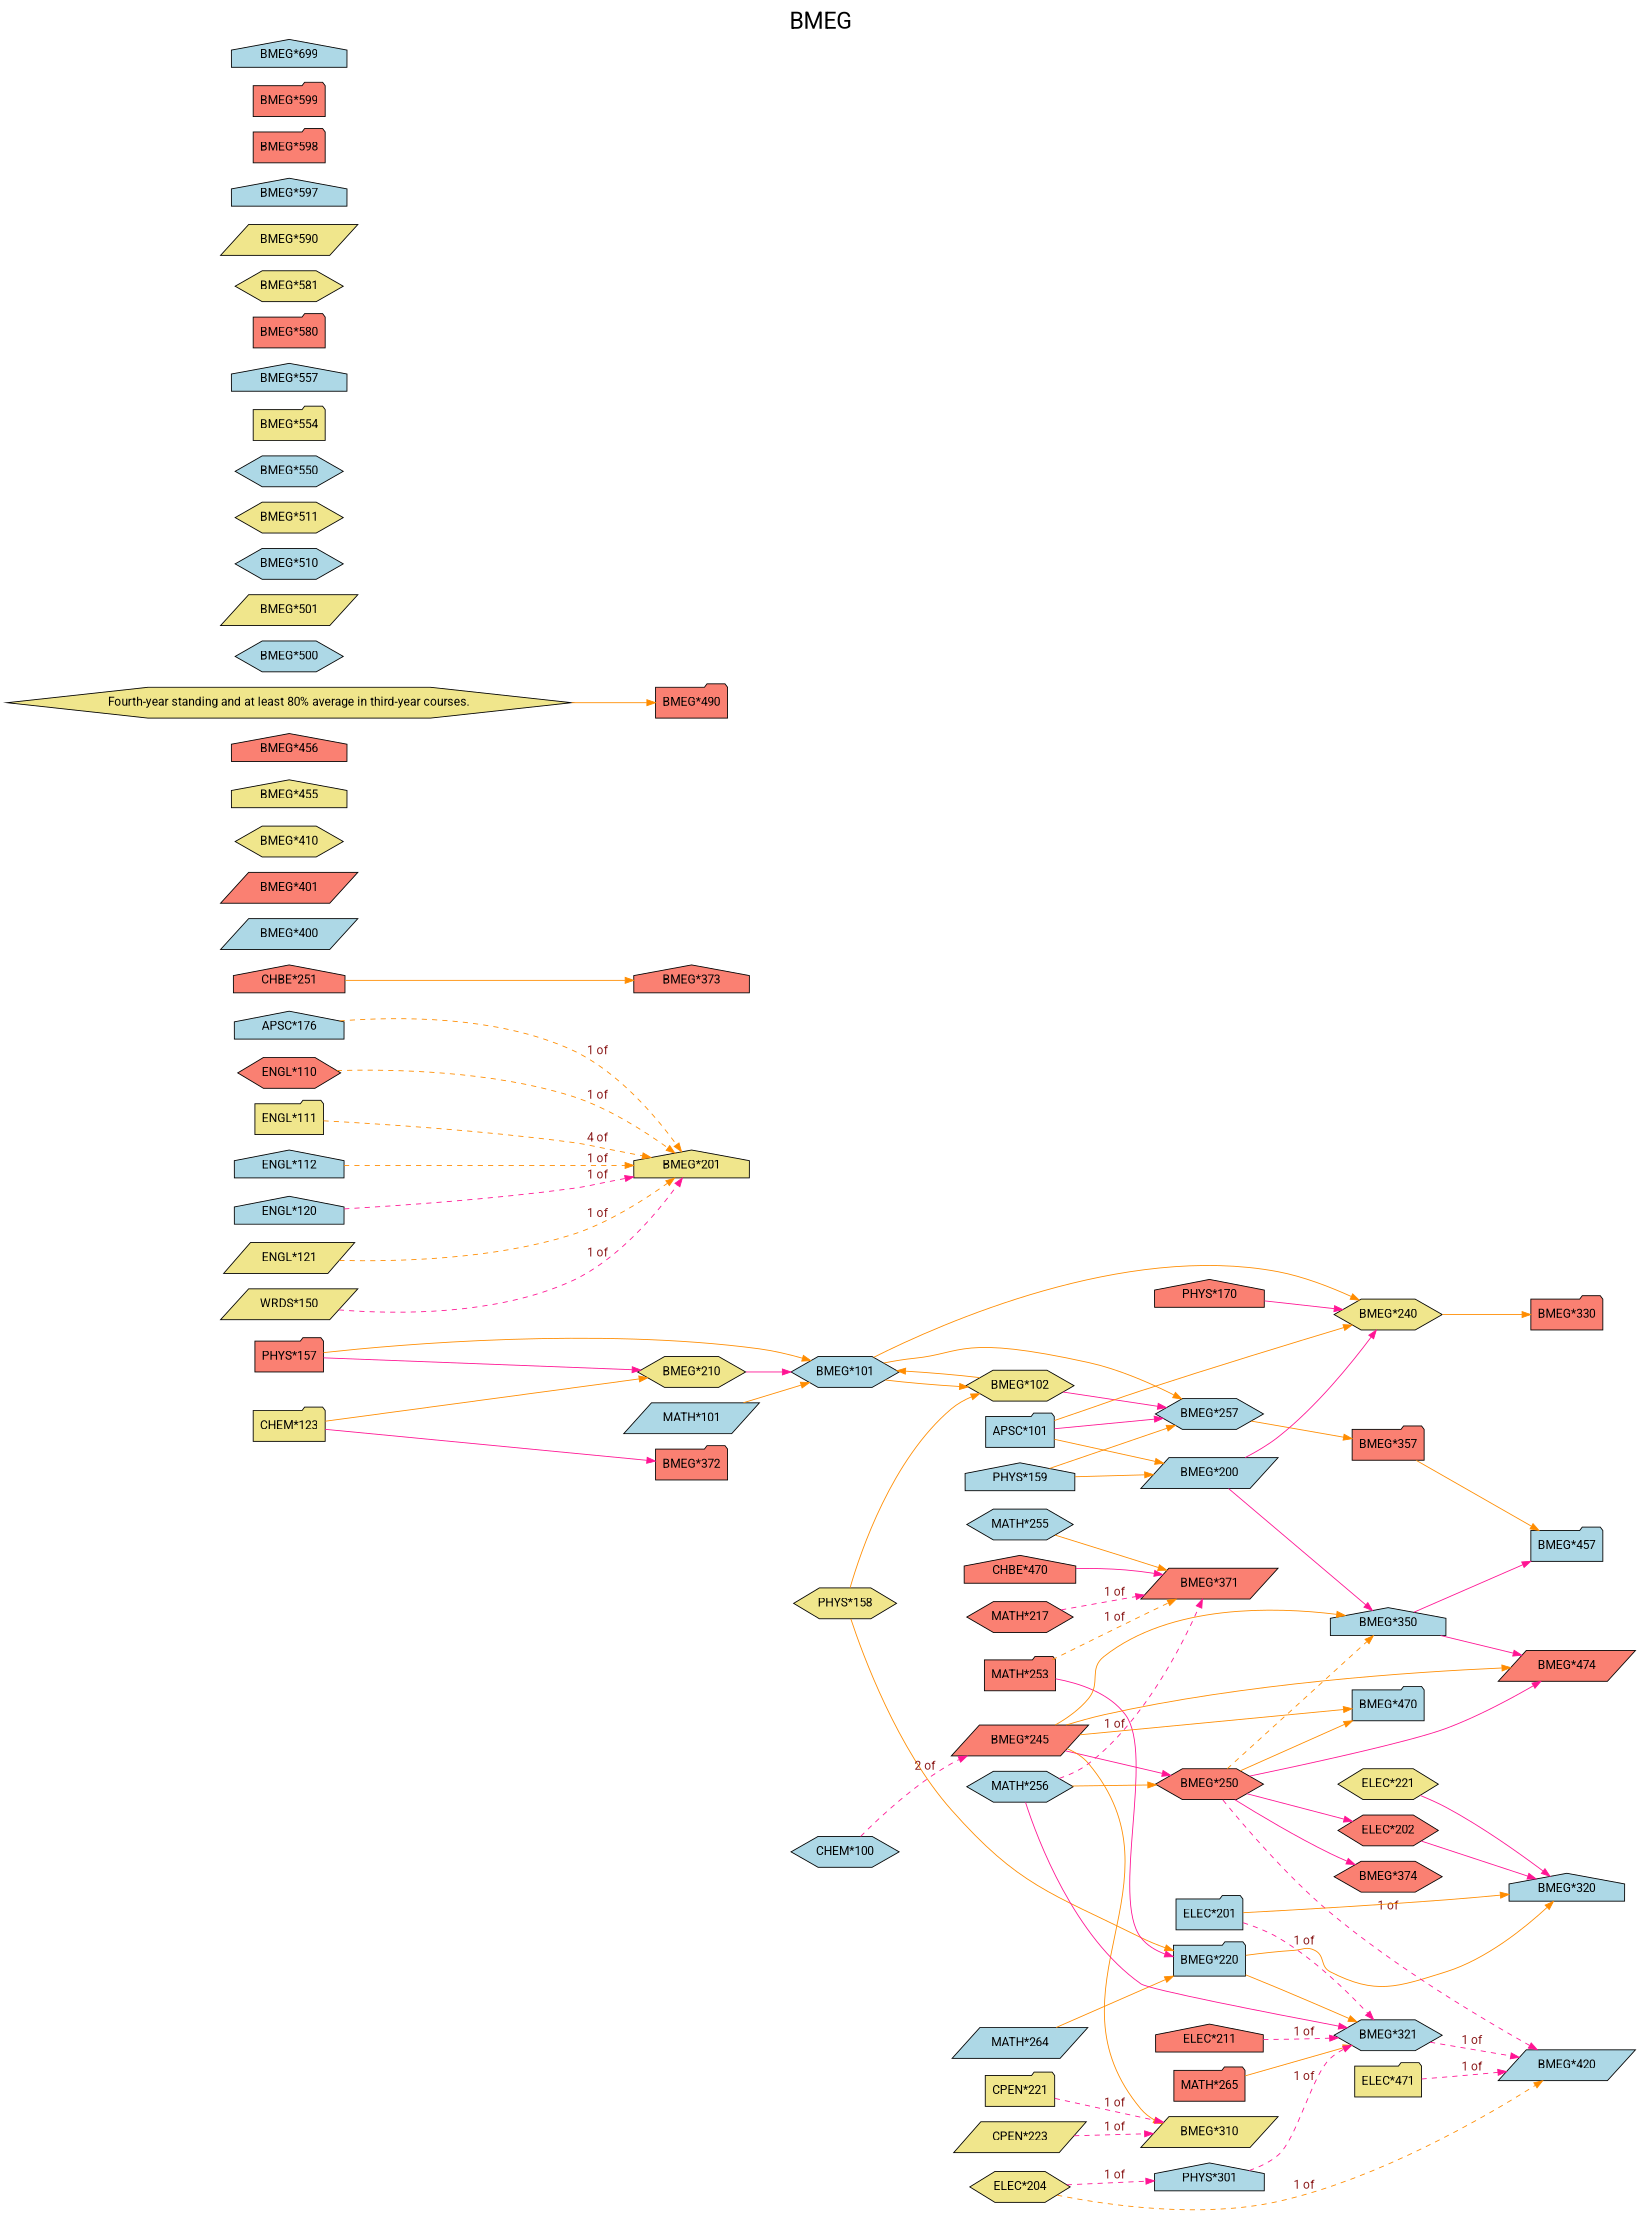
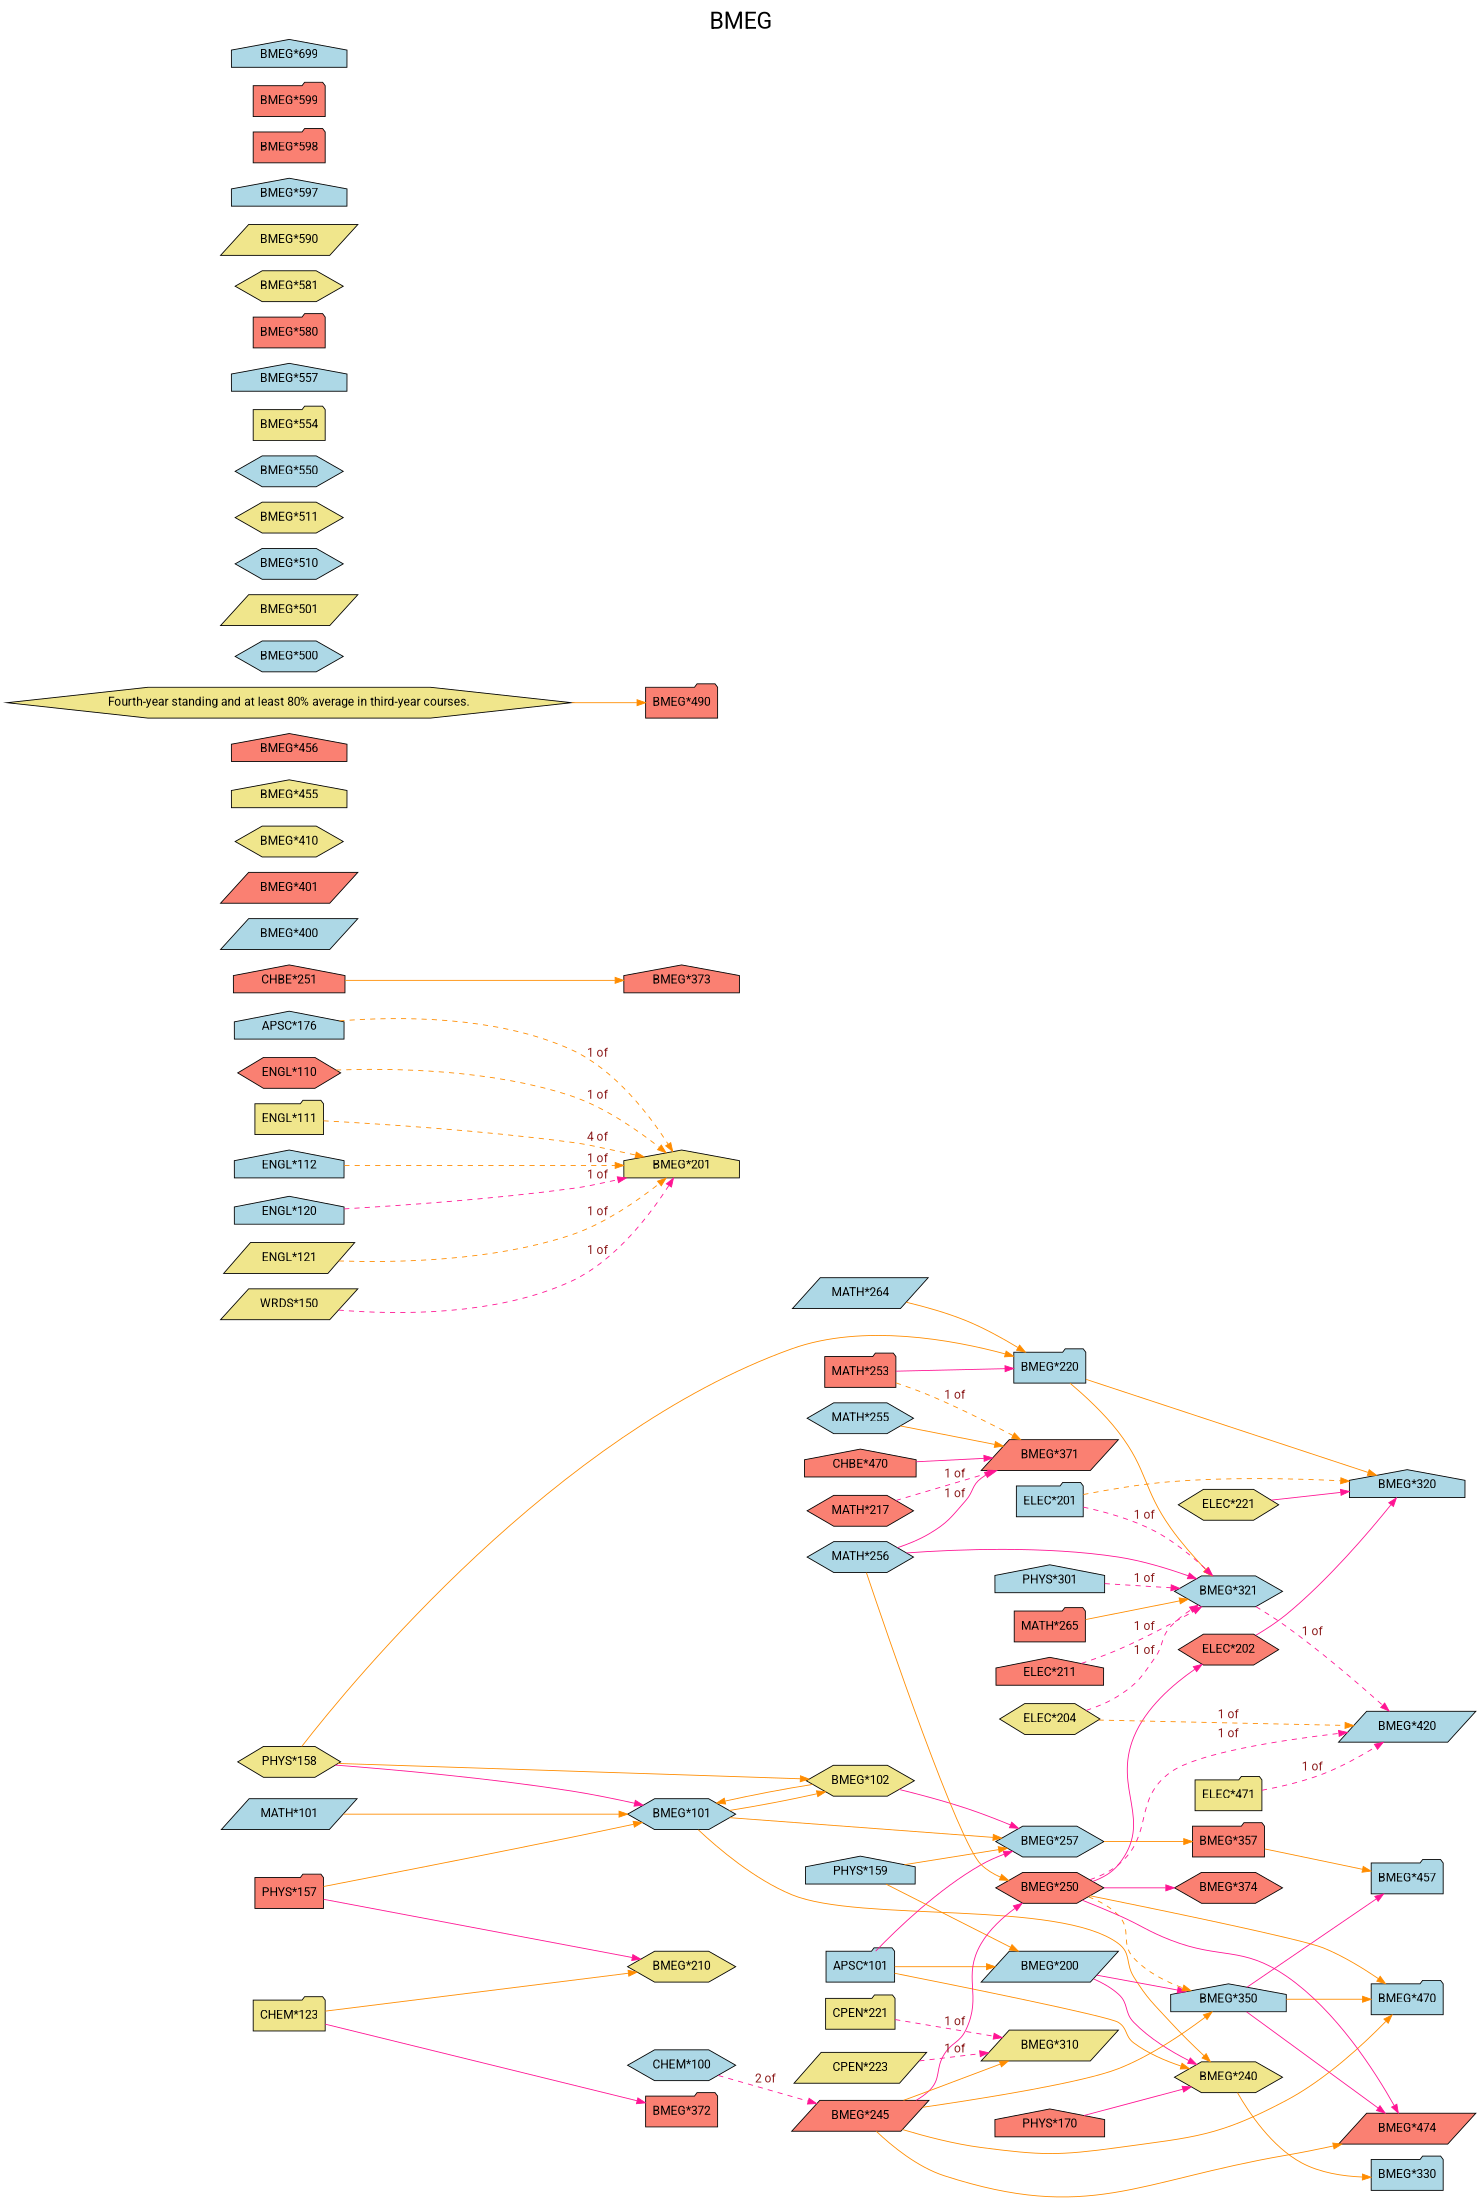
node "BMEG*330": fillcolor salmon -> lightblue
edge "BMEG*210" -> "BMEG*101": now "PHYS*158" -> "BMEG*101"
edge "MATH*256" -> "BMEG*371": style dashed -> solid
edge "ELEC*201" -> "BMEG*320": style solid -> dashed
edge "BMEG*350" -> "BMEG*470": added
edge "ELEC*204" -> "PHYS*301": now "ELEC*204" -> "BMEG*321"
